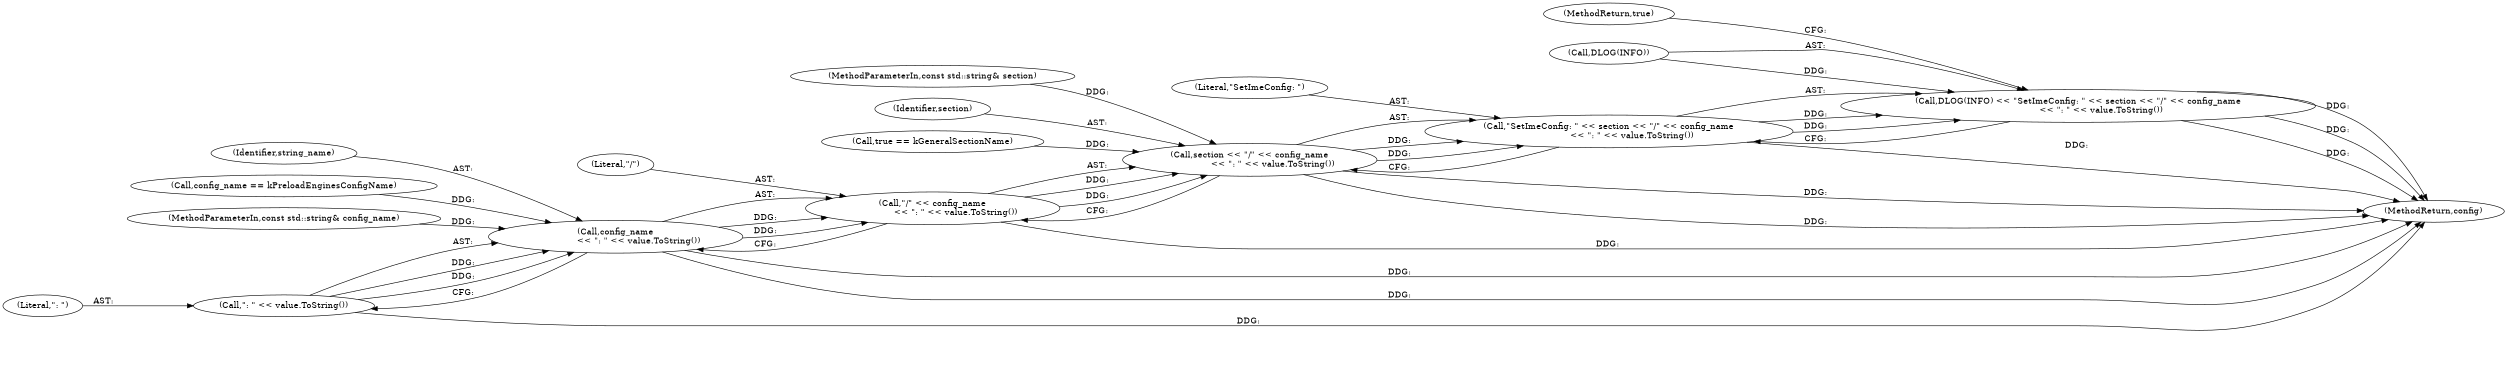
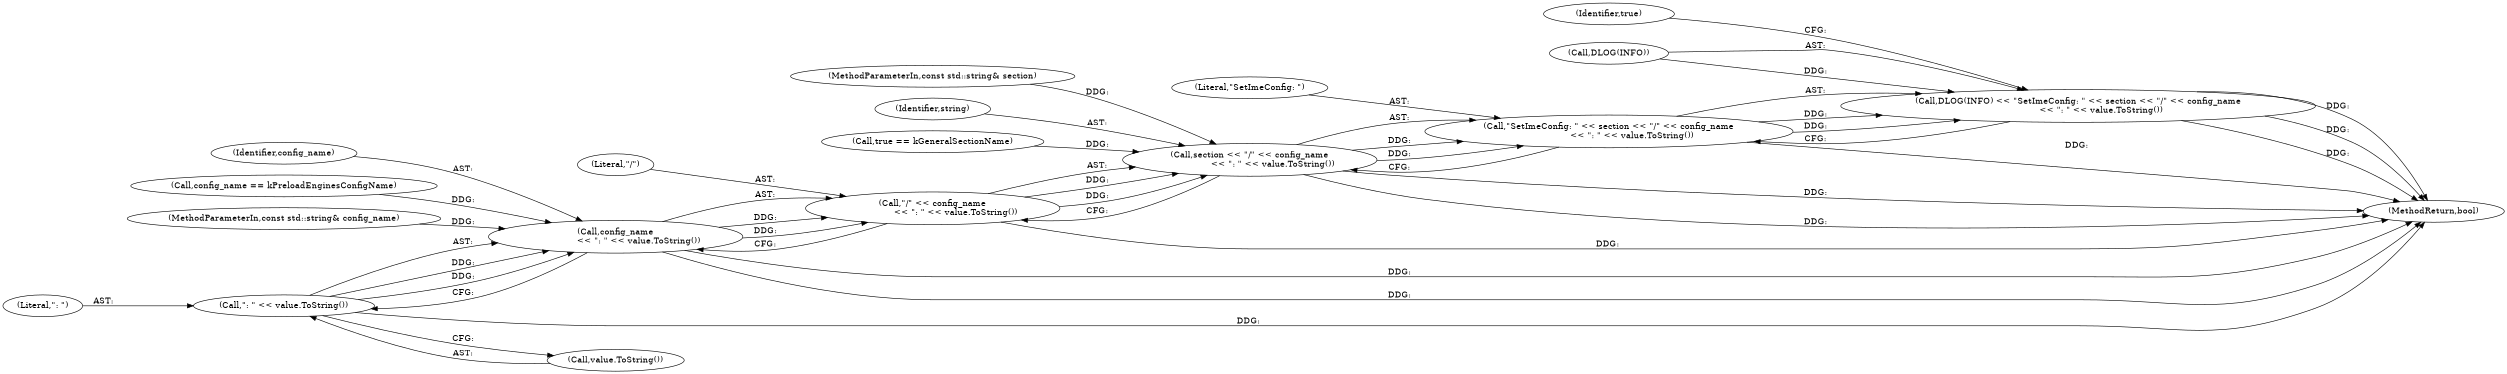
node "(MethodReturn,true)": label "(MethodReturn,true)" -> "(Identifier,true)"
node "(Identifier,section)": label "(Identifier,section)" -> "(Identifier,string)"
node "(Identifier,string_name)": label "(Identifier,string_name)" -> "(Identifier,config_name)"
node "(MethodReturn,config)": label "(MethodReturn,config)" -> "(MethodReturn,bool)"
node "(Call,value.ToString())": added
